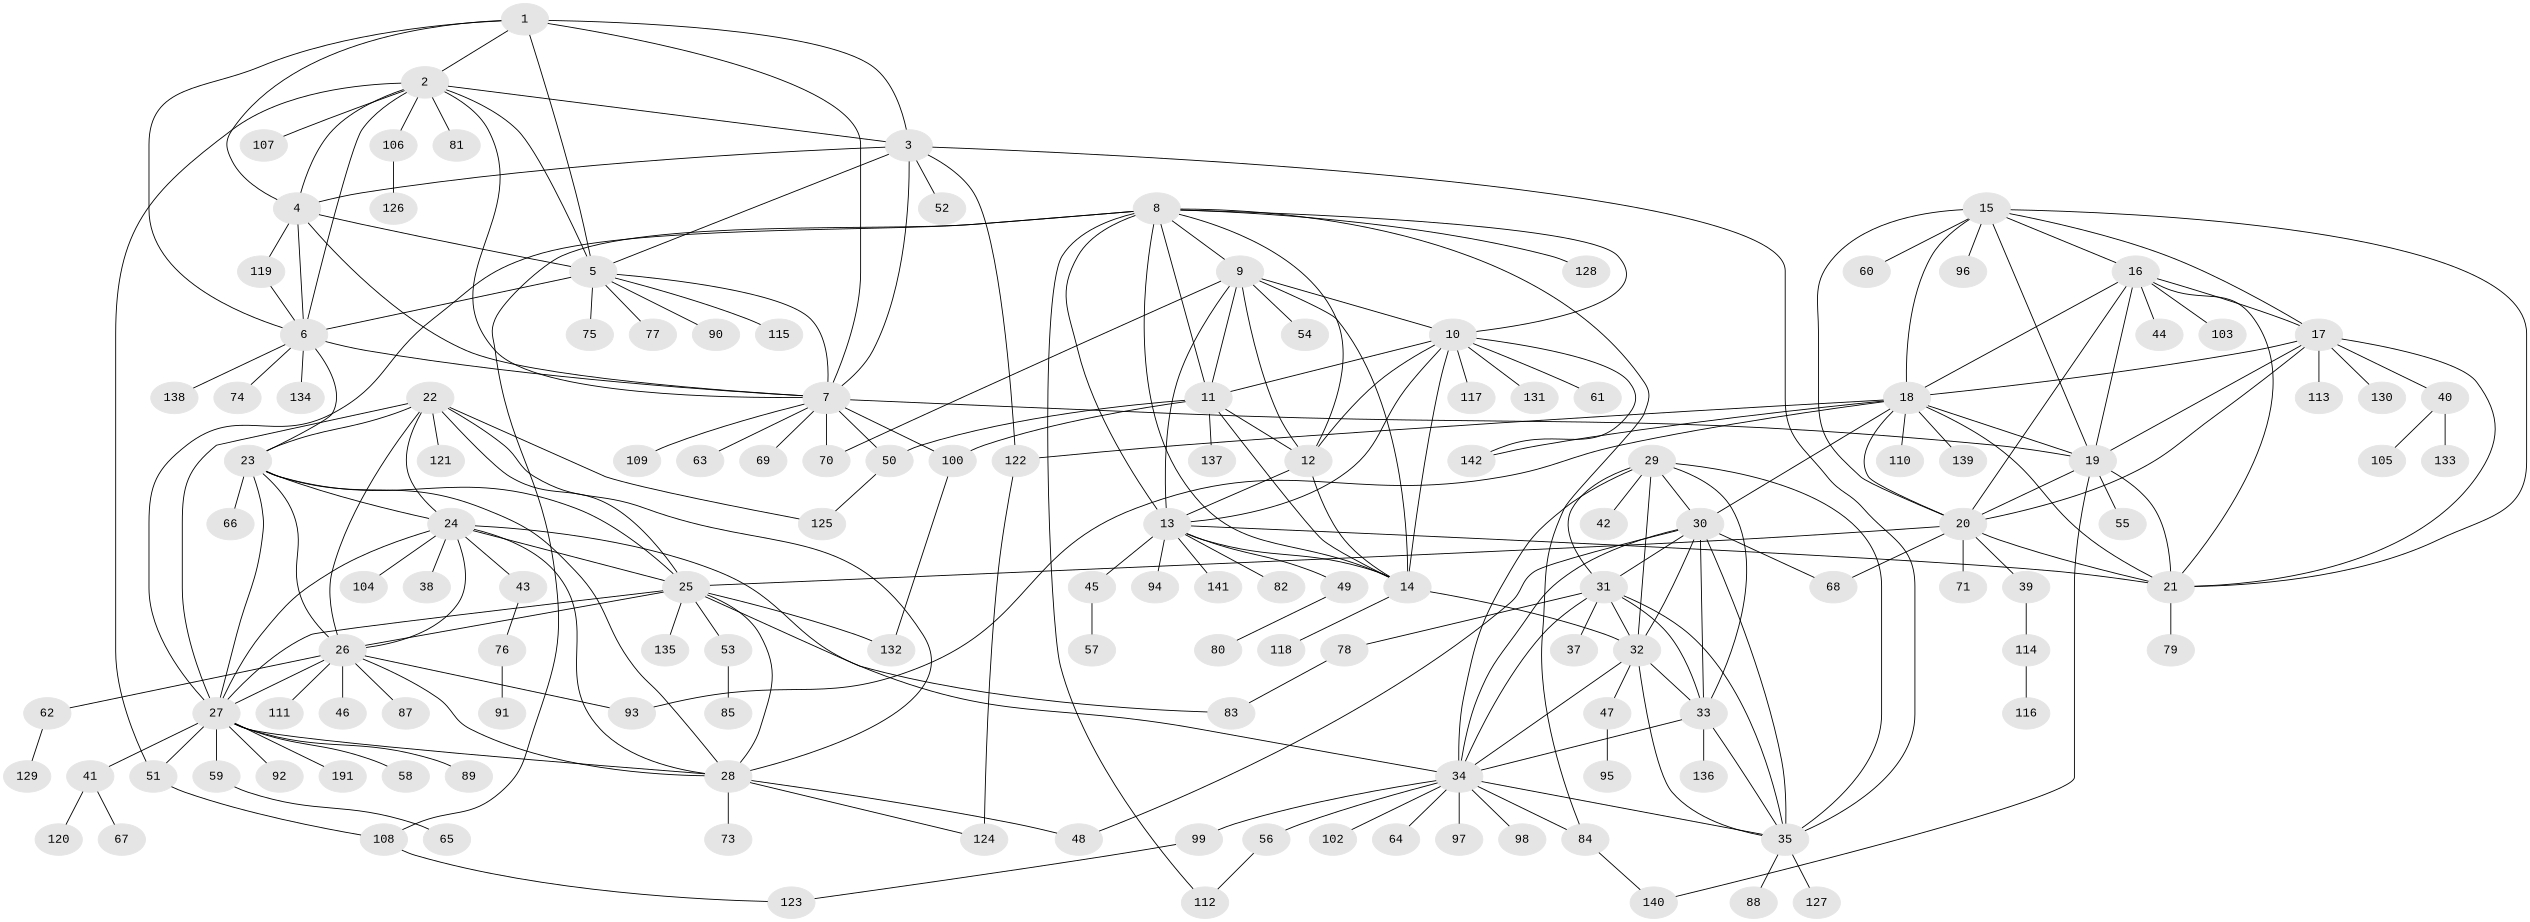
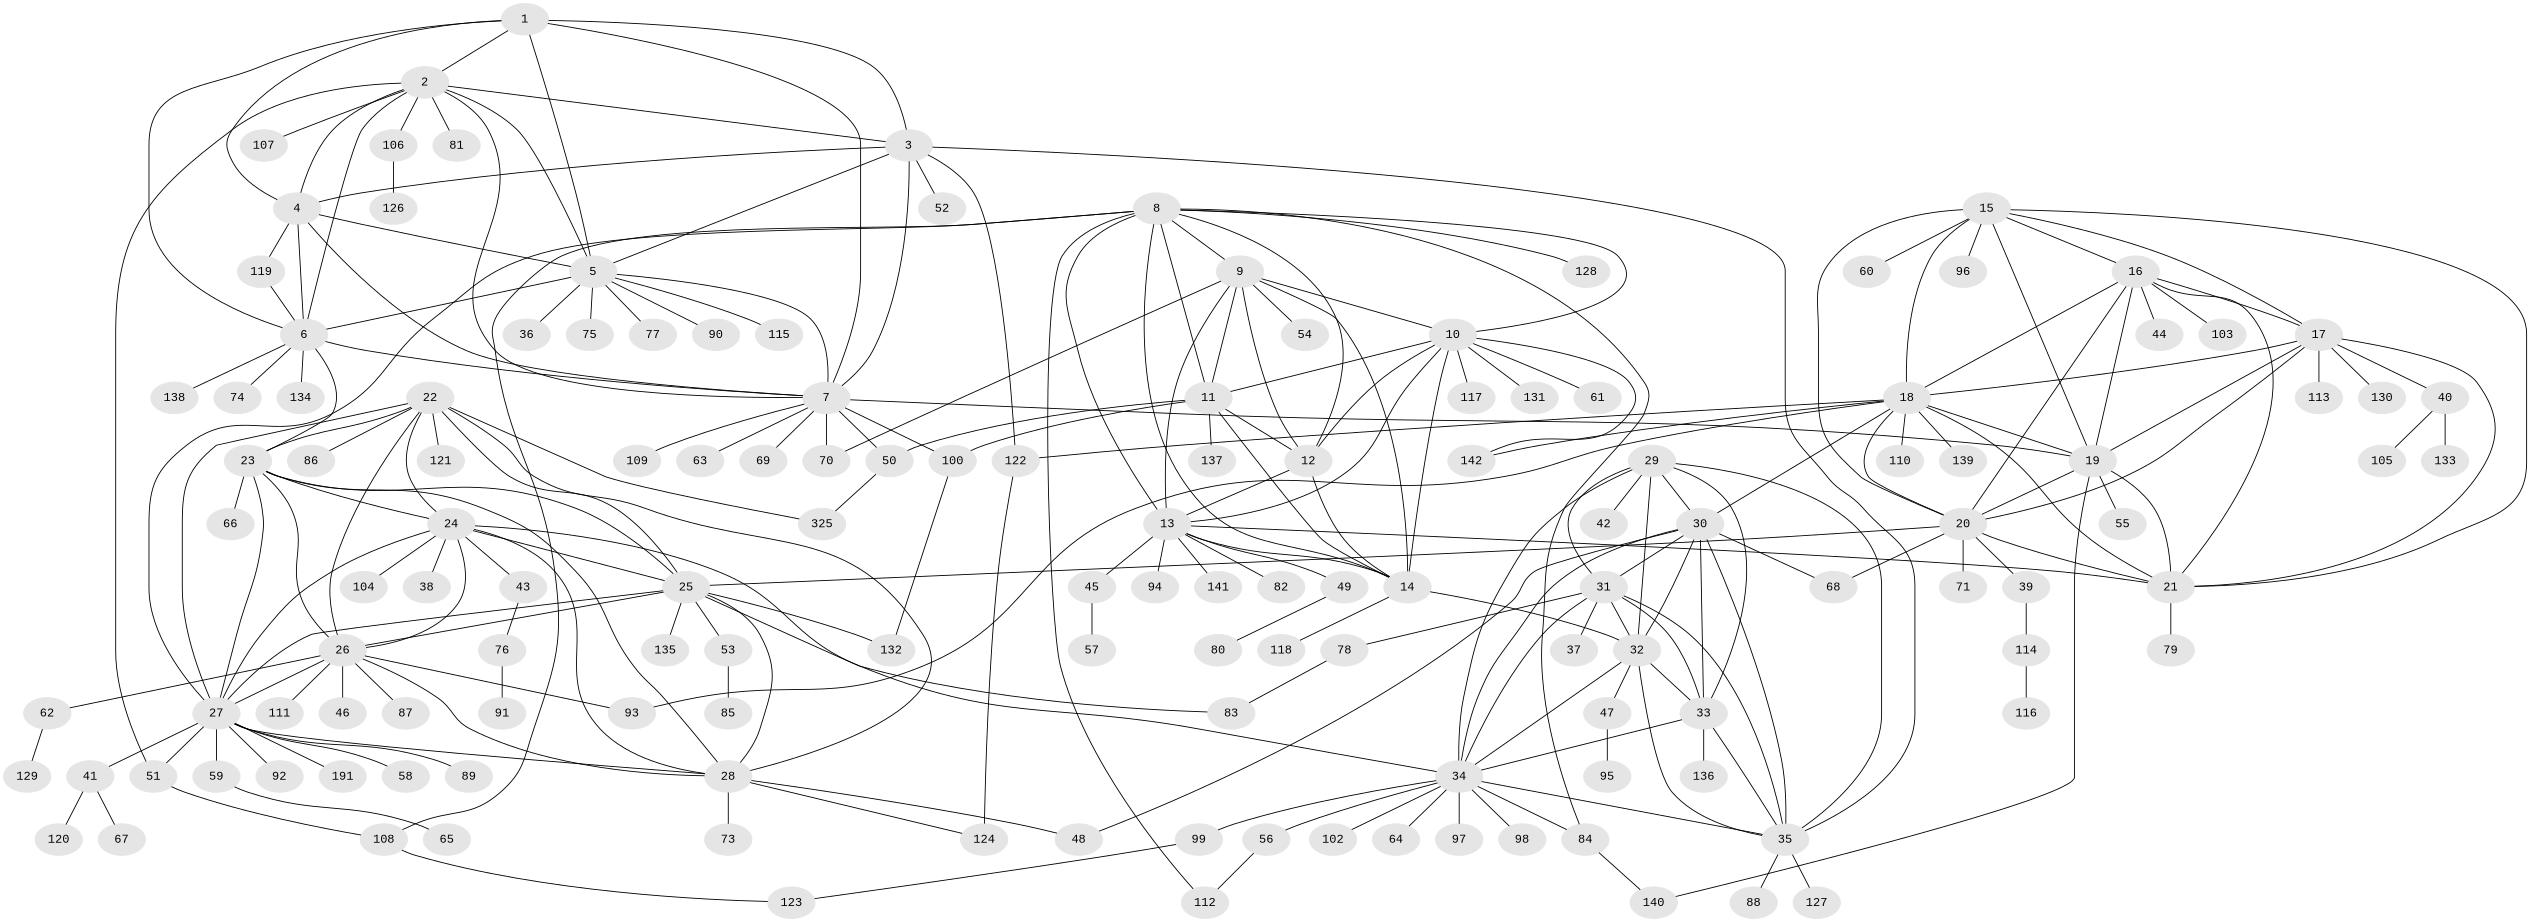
node "36": added
node "86": added
node "125": label "125" -> "325"
